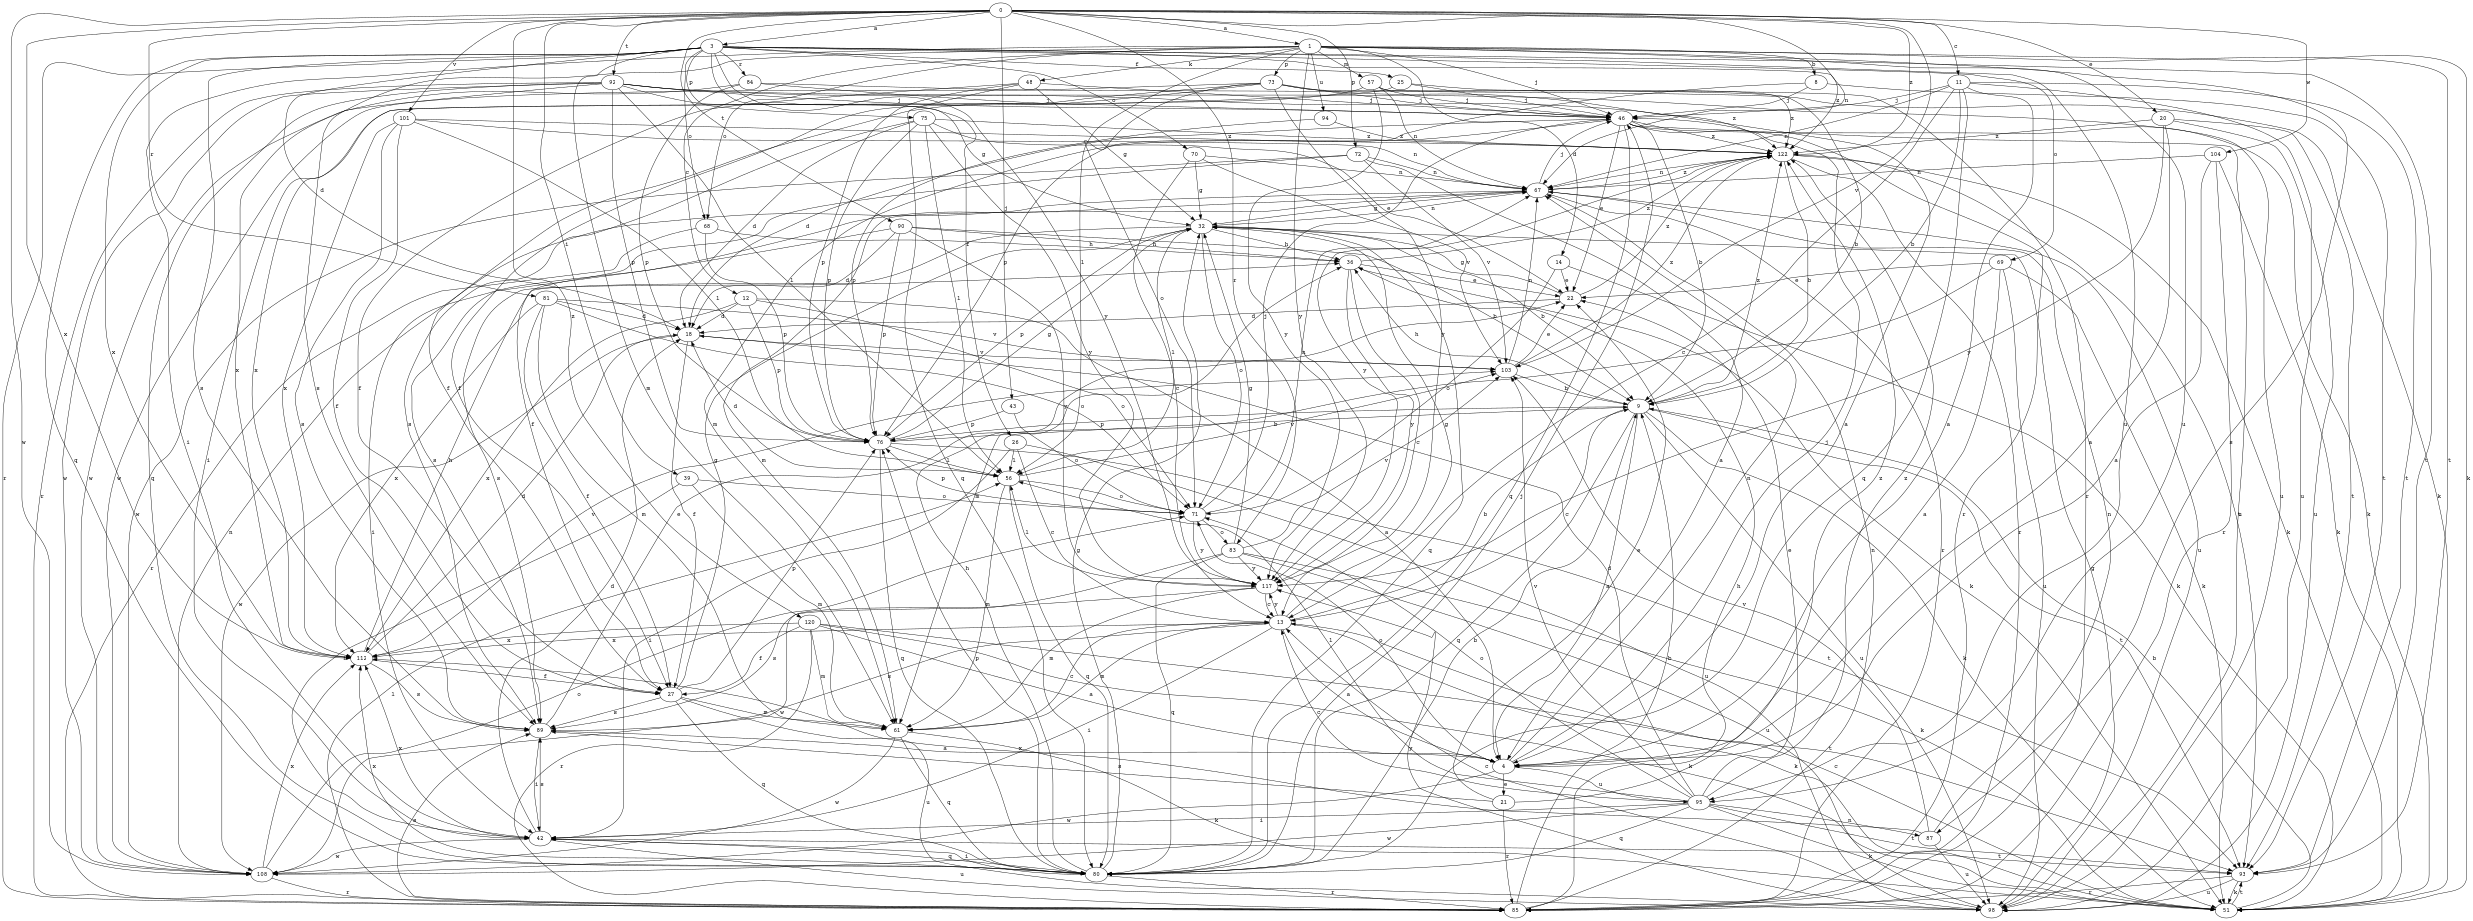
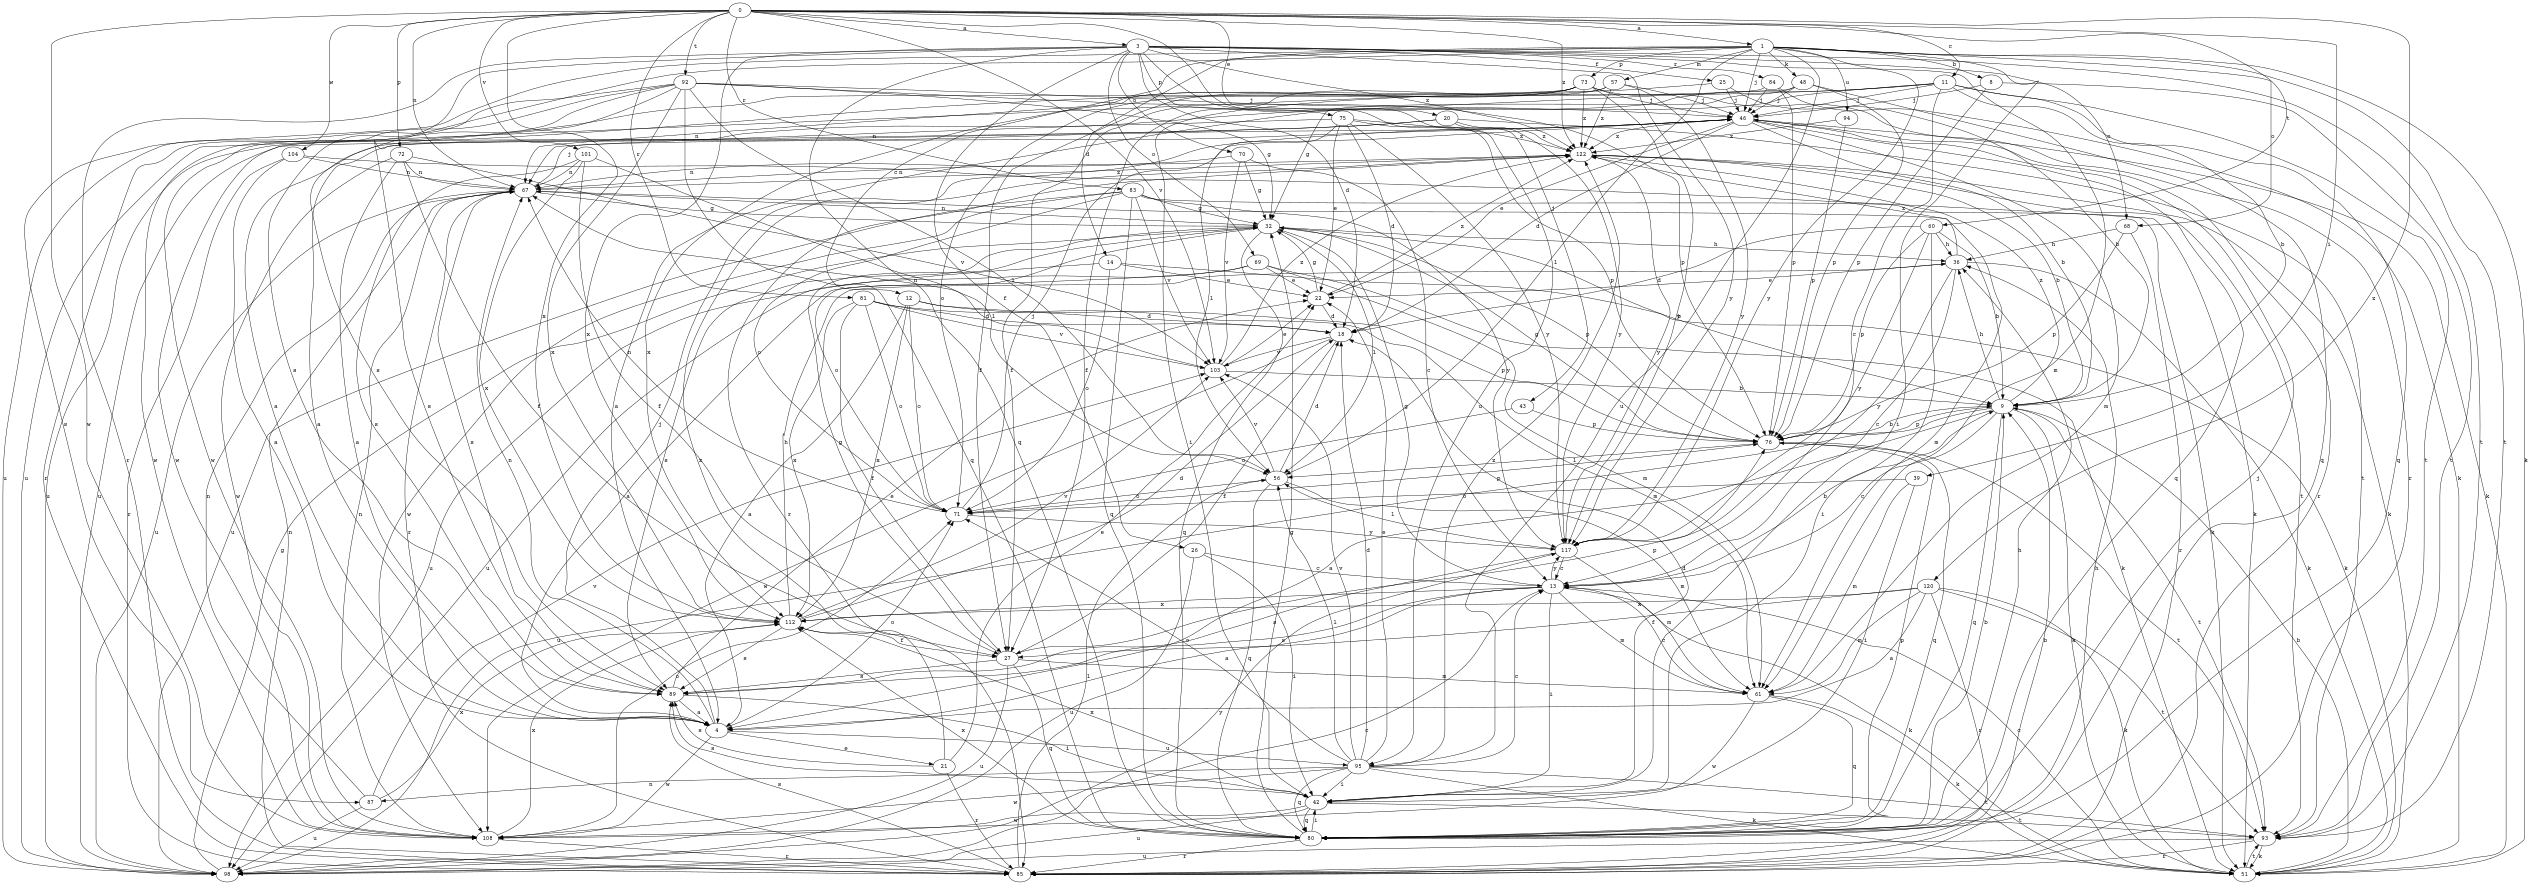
edge "101" -> "122": removed, label "z"
node "90": label "90" -> "60"
edge "26" -> "56": removed, label "l"
edge "14" -> "98": added, label "u"
edge "71" -> "83": reversed
